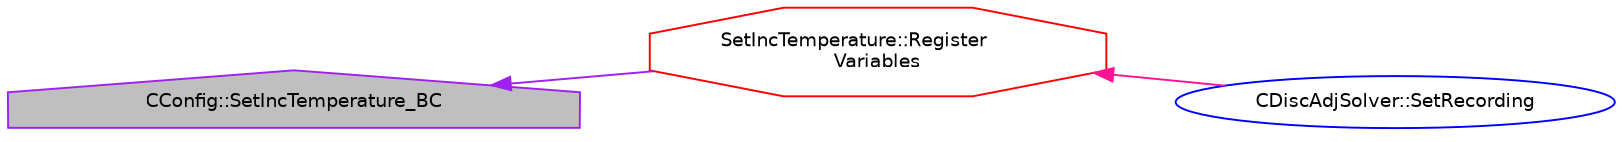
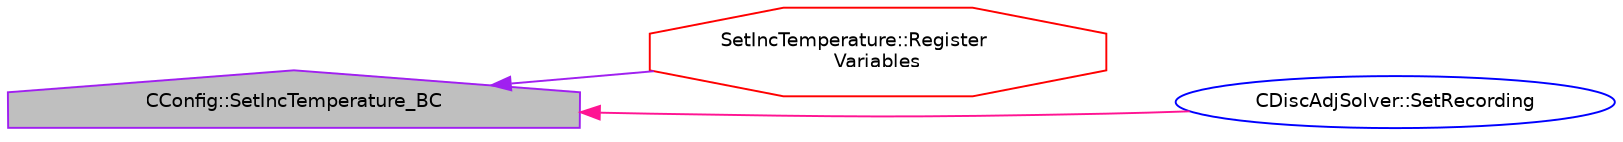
edge "CDiscAdjSolver::SetRecording" -> "SetIncTemperature::Register Variables": now "CDiscAdjSolver::SetRecording" -> "CConfig::SetIncTemperature_BC"
